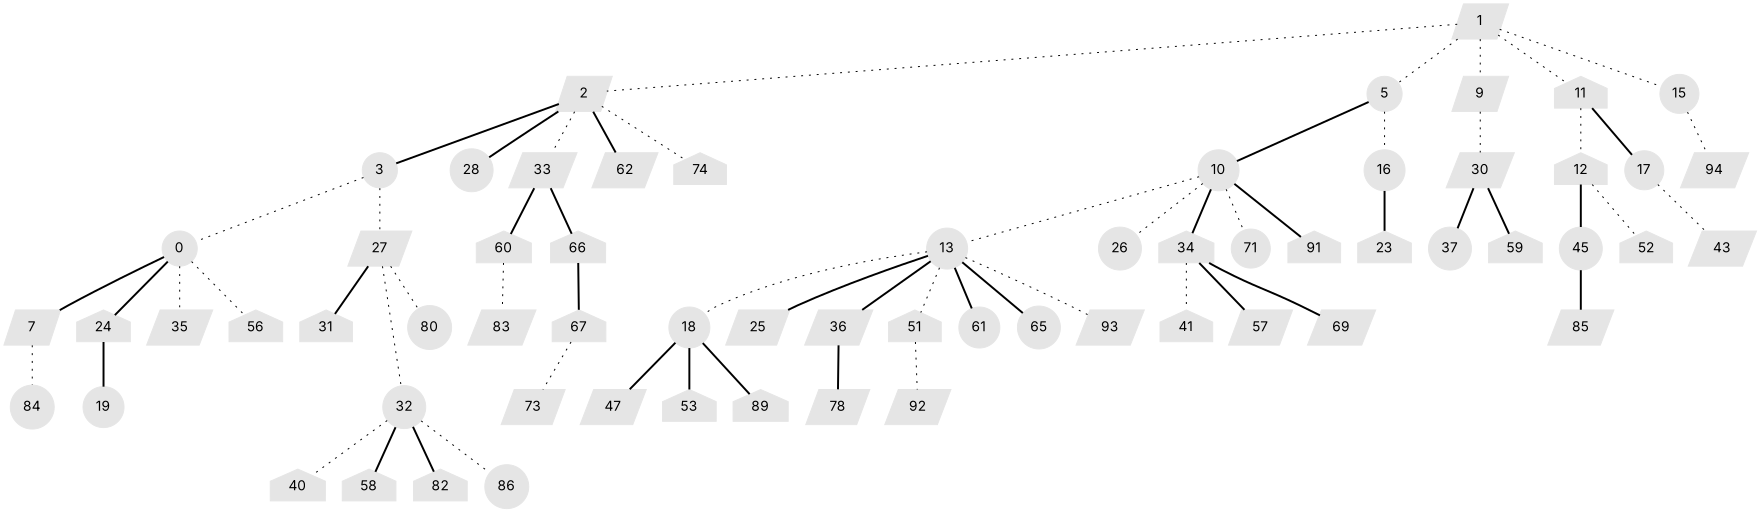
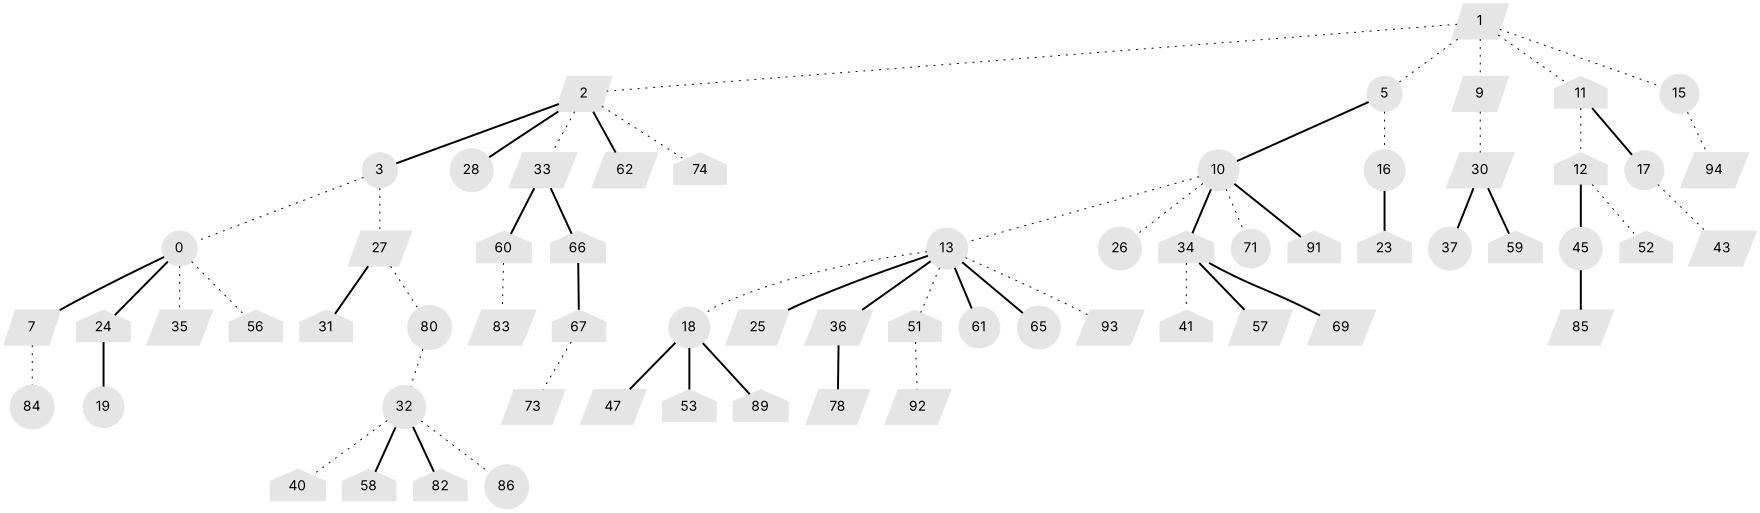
edge "27" -- "32": now "80" -- "32"
